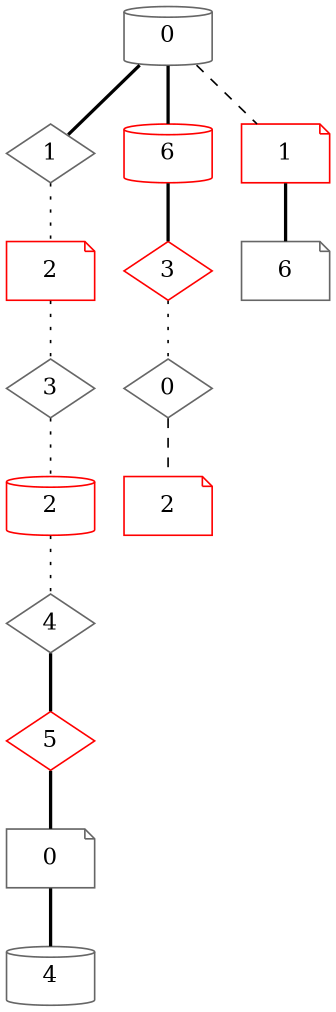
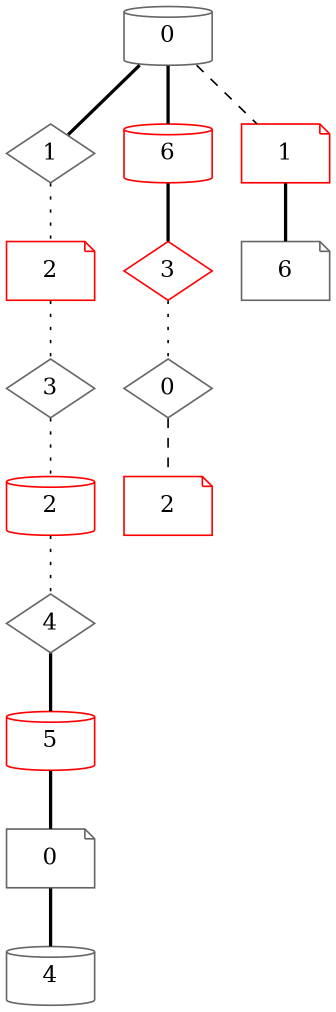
node "5": shape diamond -> cylinder
